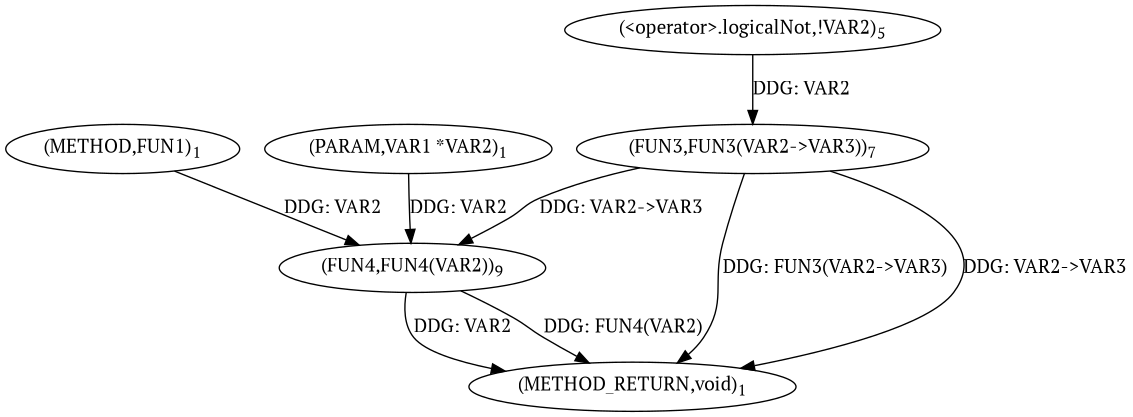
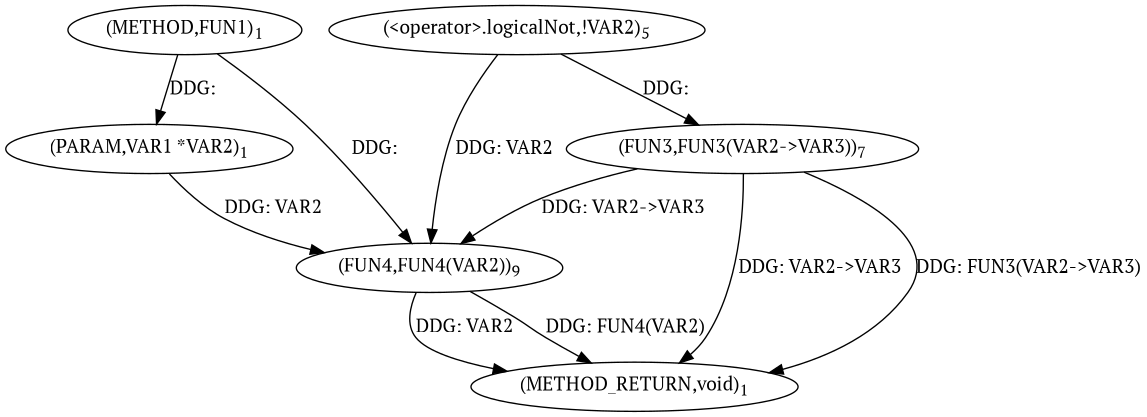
edge "(METHOD,FUN1)" -> "(PARAM,VAR1 *VAR2)": added, label "DDG:"
edge "(<operator>.logicalNot,!VAR2)" -> "(FUN3,FUN3(VAR2->VAR3))": label "DDG: VAR2" -> "DDG: "
edge "(<operator>.logicalNot,!VAR2)" -> "(FUN4,FUN4(VAR2))": added, label "DDG: VAR2"
edge "(METHOD,FUN1)" -> "(FUN4,FUN4(VAR2))": label "DDG: VAR2" -> "DDG: "
